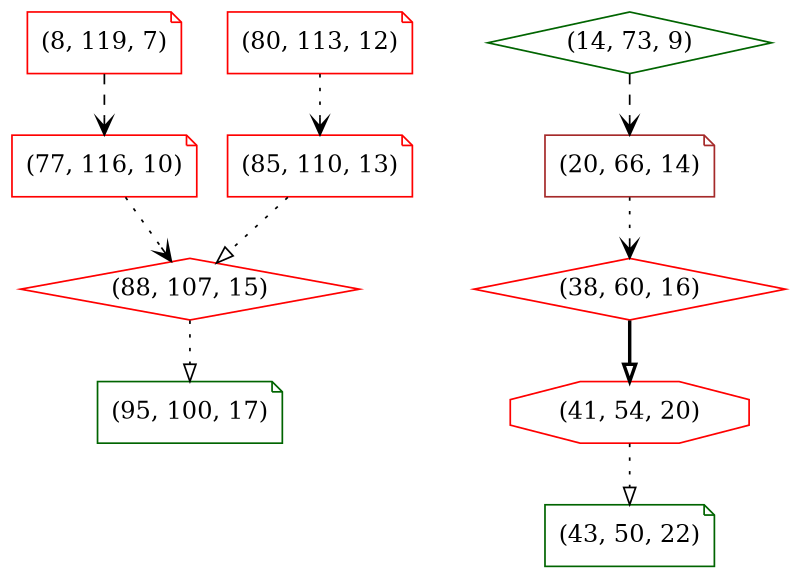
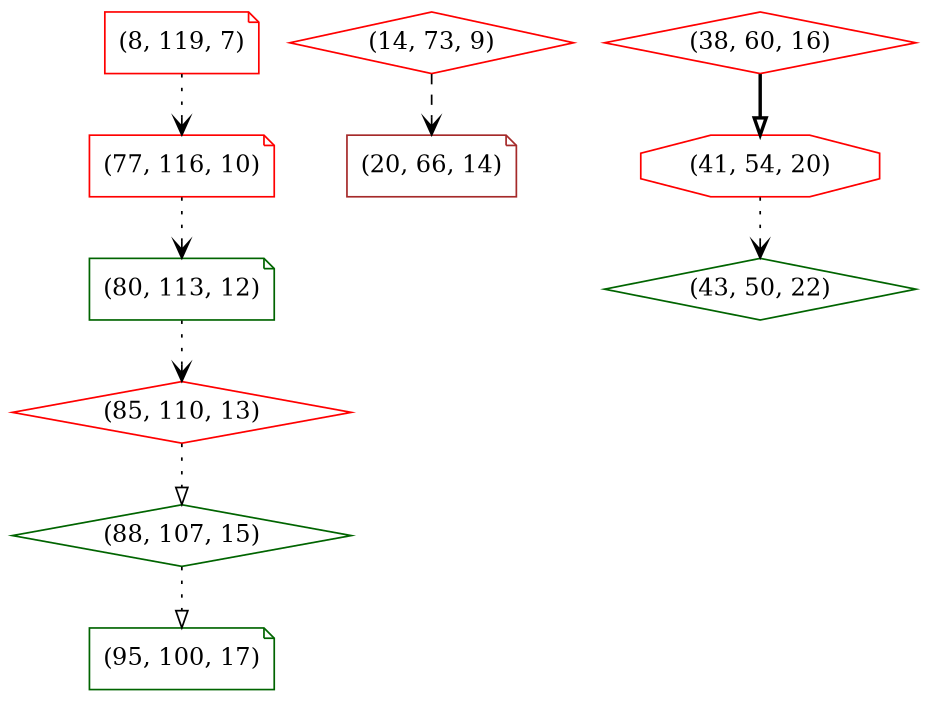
node "(80, 113, 12)": color red -> darkgreen
node "(14, 73, 9)": color darkgreen -> red
edge "(8, 119, 7)" -> "(77, 116, 10)": style dashed -> dotted
node "(85, 110, 13)": shape note -> diamond
edge "(20, 66, 14)" -> "(38, 60, 16)": removed
edge "(77, 116, 10)" -> "(88, 107, 15)": now "(77, 116, 10)" -> "(80, 113, 12)"
node "(88, 107, 15)": color red -> darkgreen
edge "(41, 54, 20)" -> "(43, 50, 22)": arrowhead onormal -> vee
node "(43, 50, 22)": shape note -> diamond
